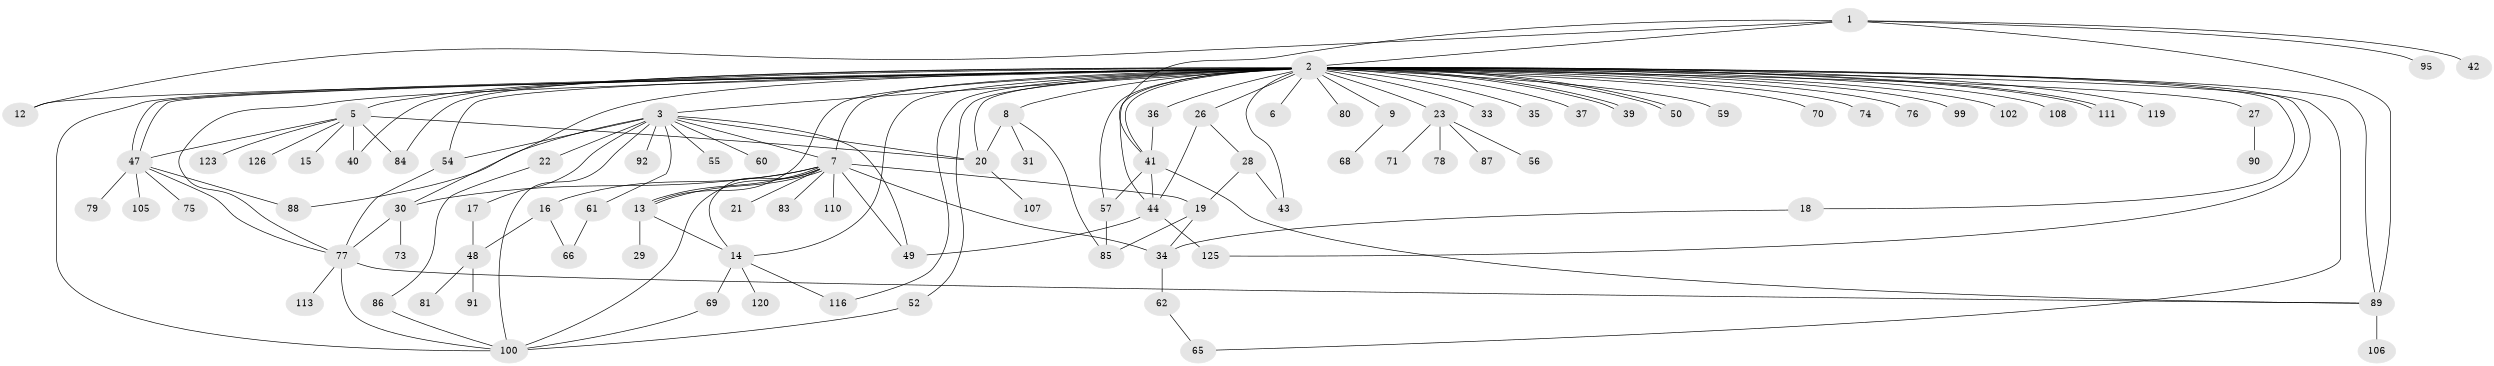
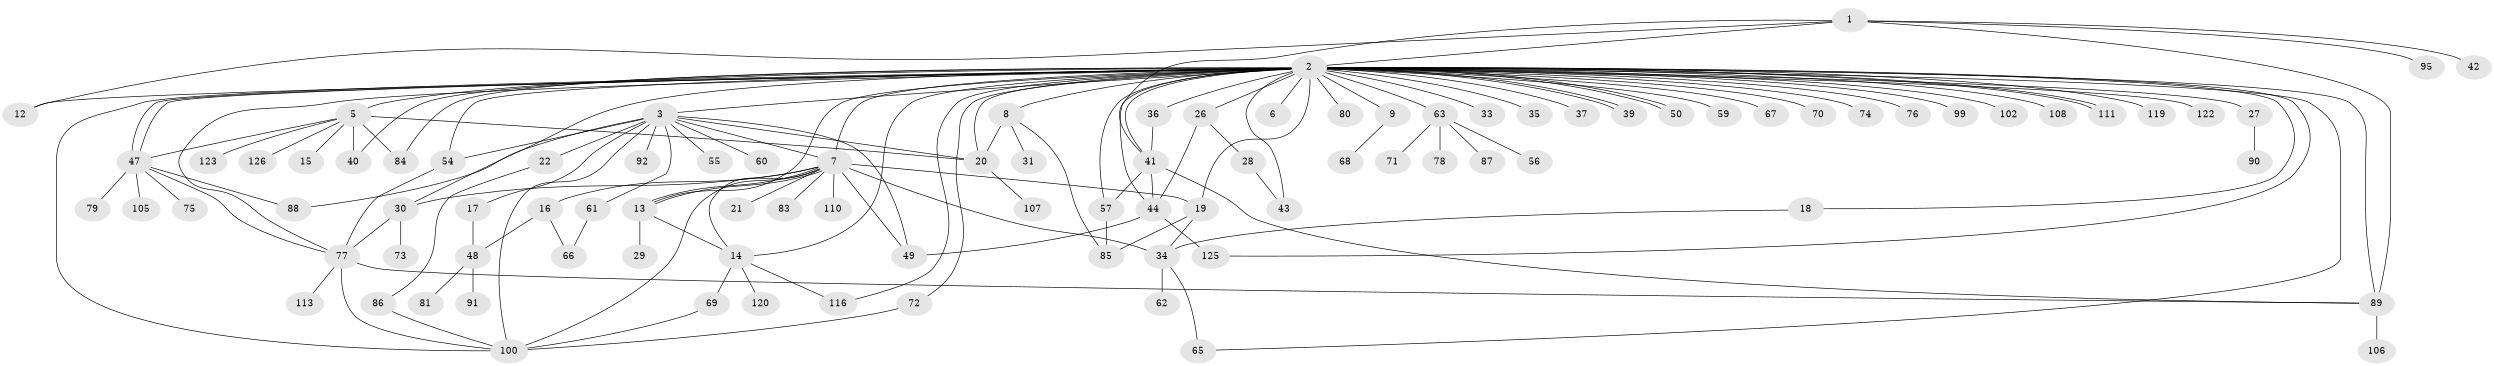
node "23": label "23" -> "63"
node "67": added
node "122": added
edge "28" -- "19": now "2" -- "19"
node "52": label "52" -> "72"
edge "62" -- "65": now "34" -- "65"
